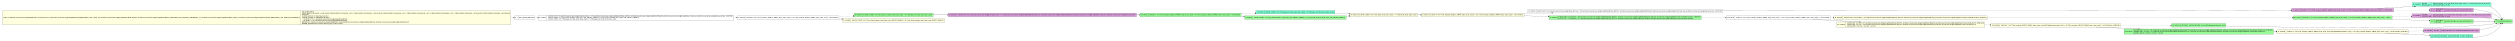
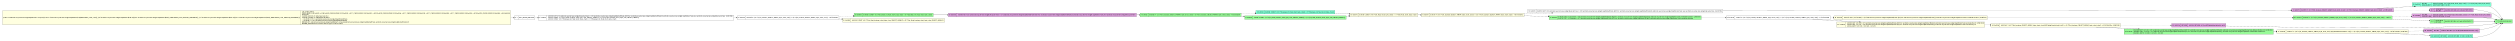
node "25: 0x002d": fillcolor palegreen -> plum
